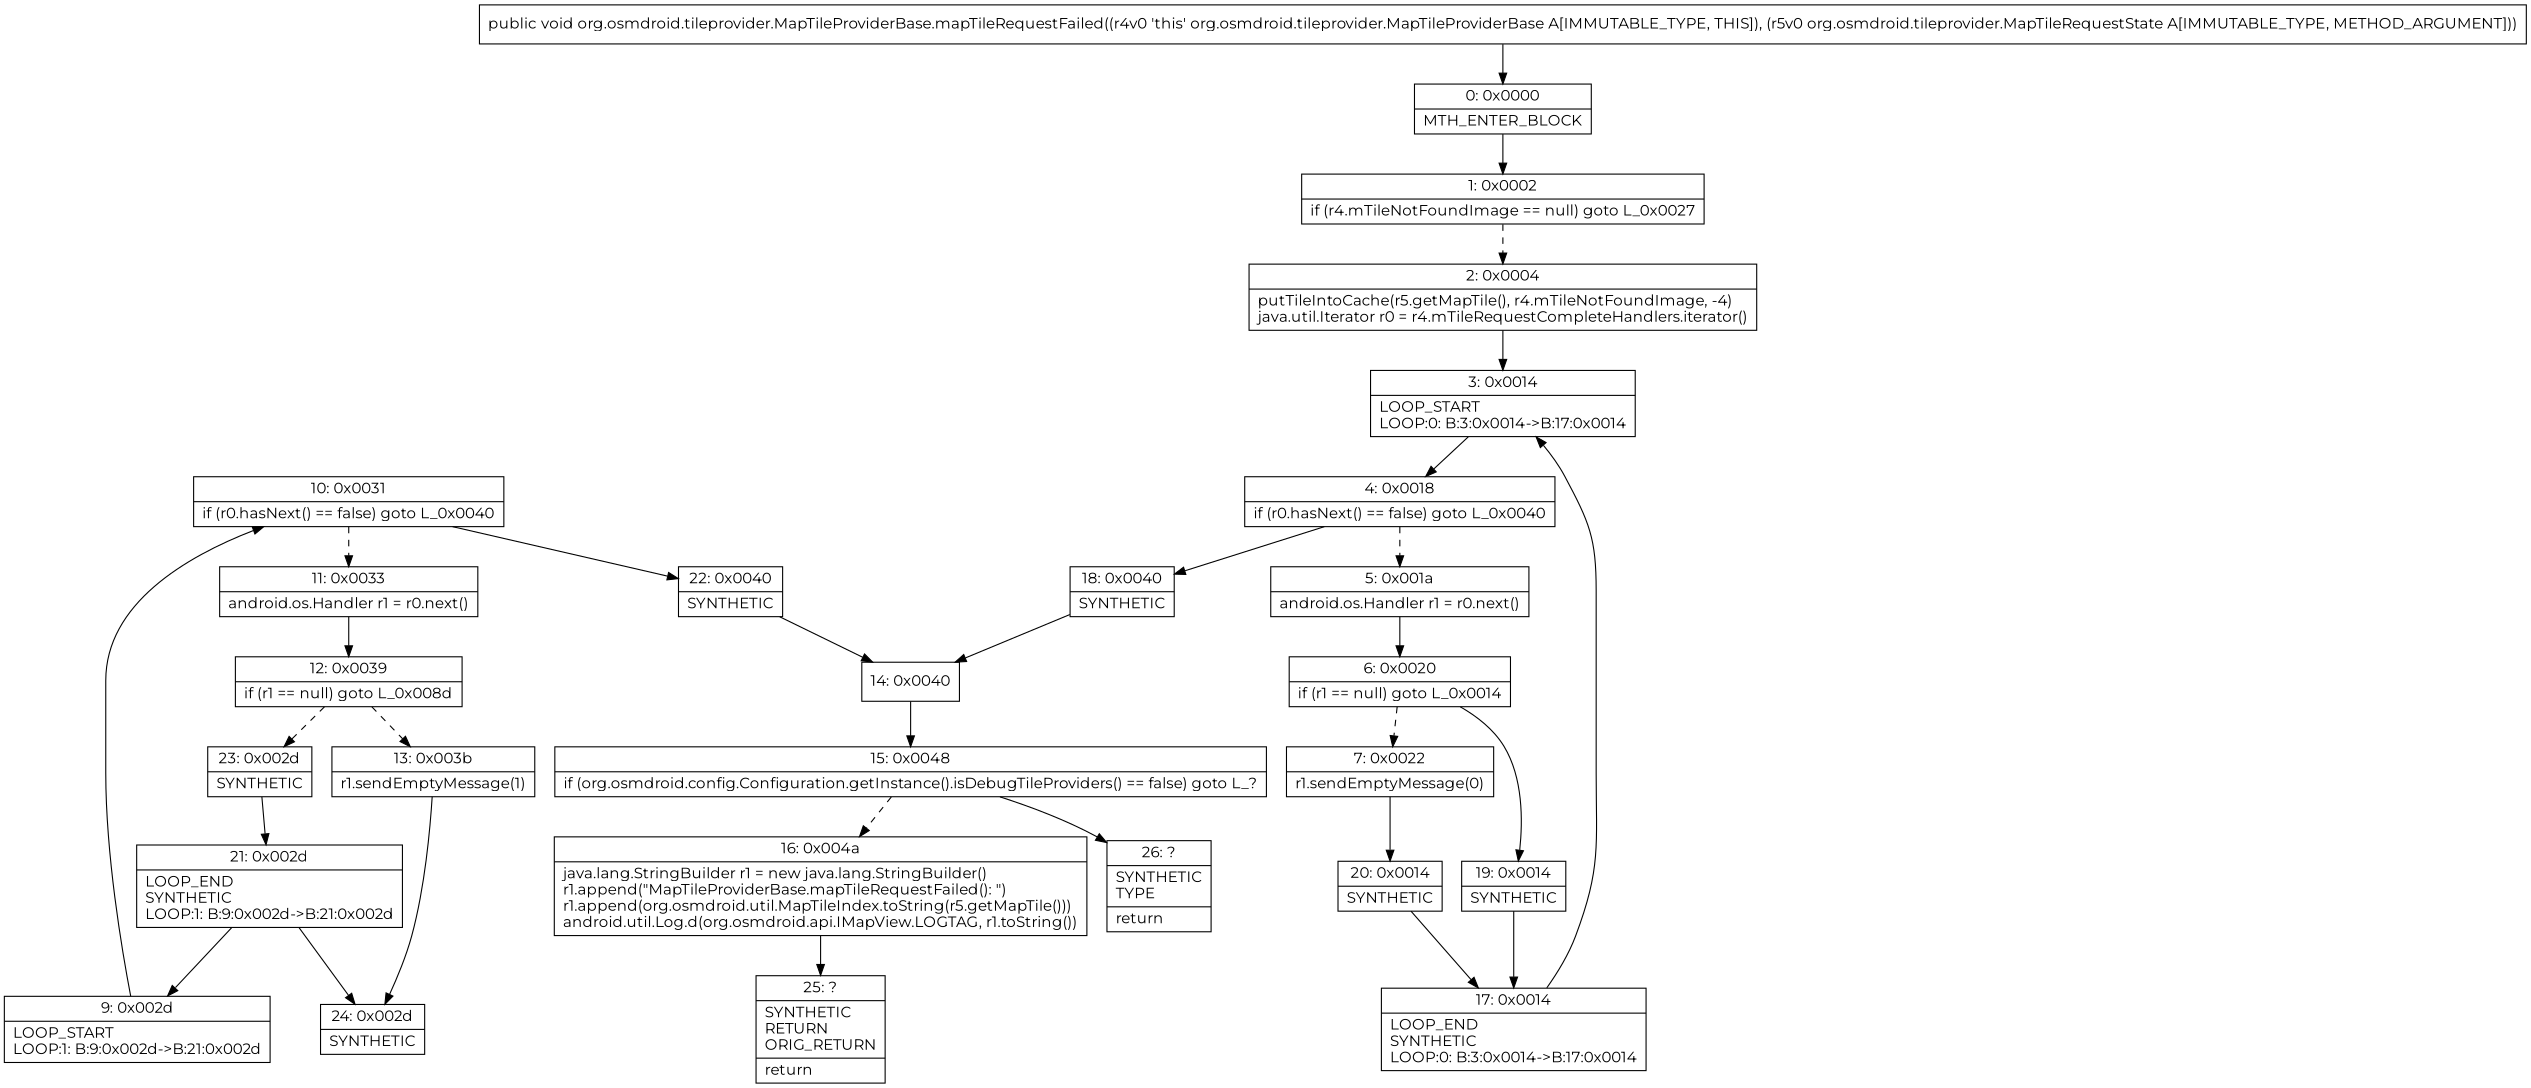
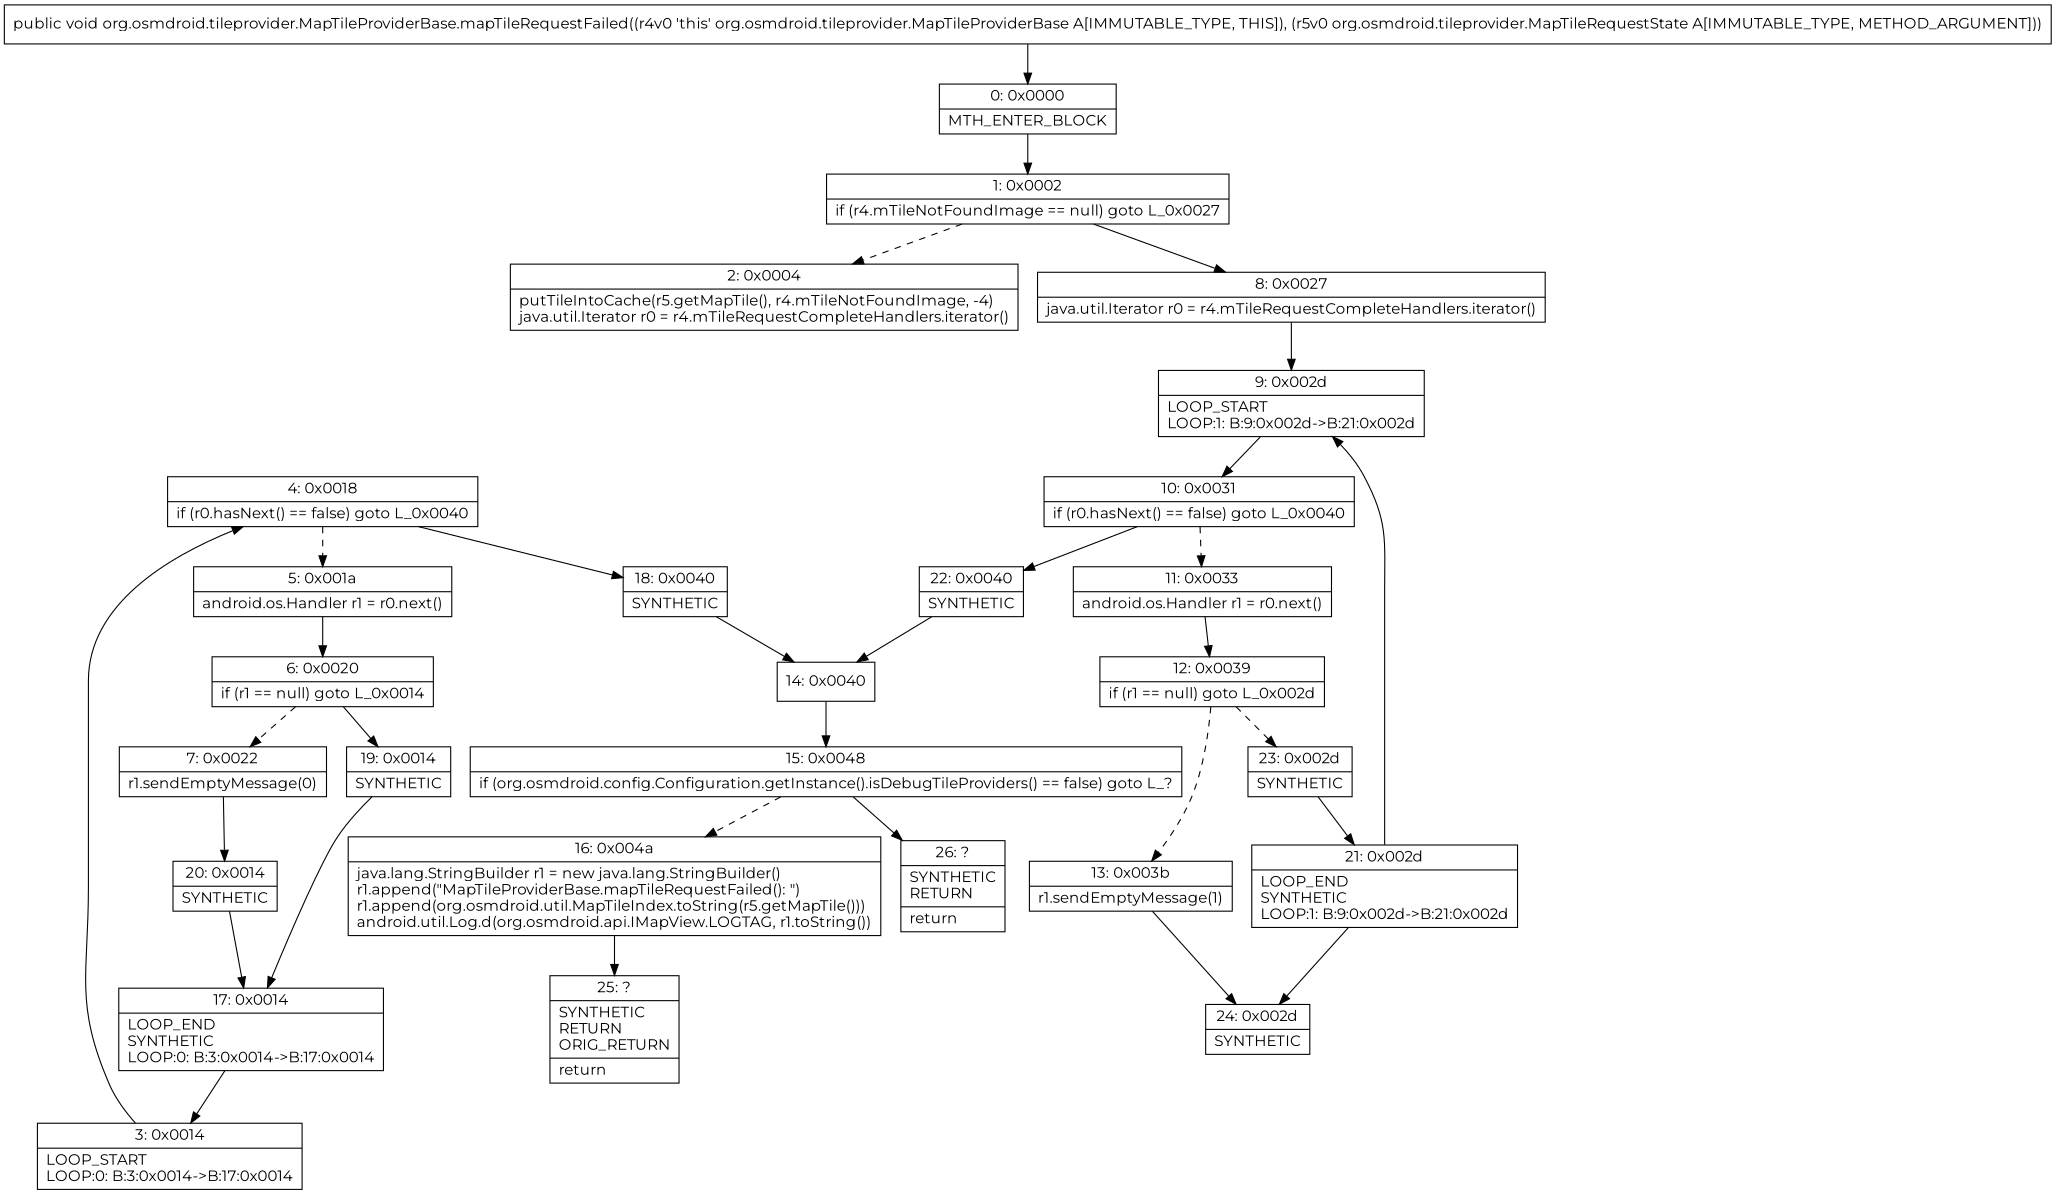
node "8: 0x0027": added
edge "2: 0x0004" -> "3: 0x0014": removed
node "12: 0x0039": text "if (r1 == null) goto L_0x008d" -> "if (r1 == null) goto L_0x002d"
node "26: ?": text "TYPE" -> "RETURN"
